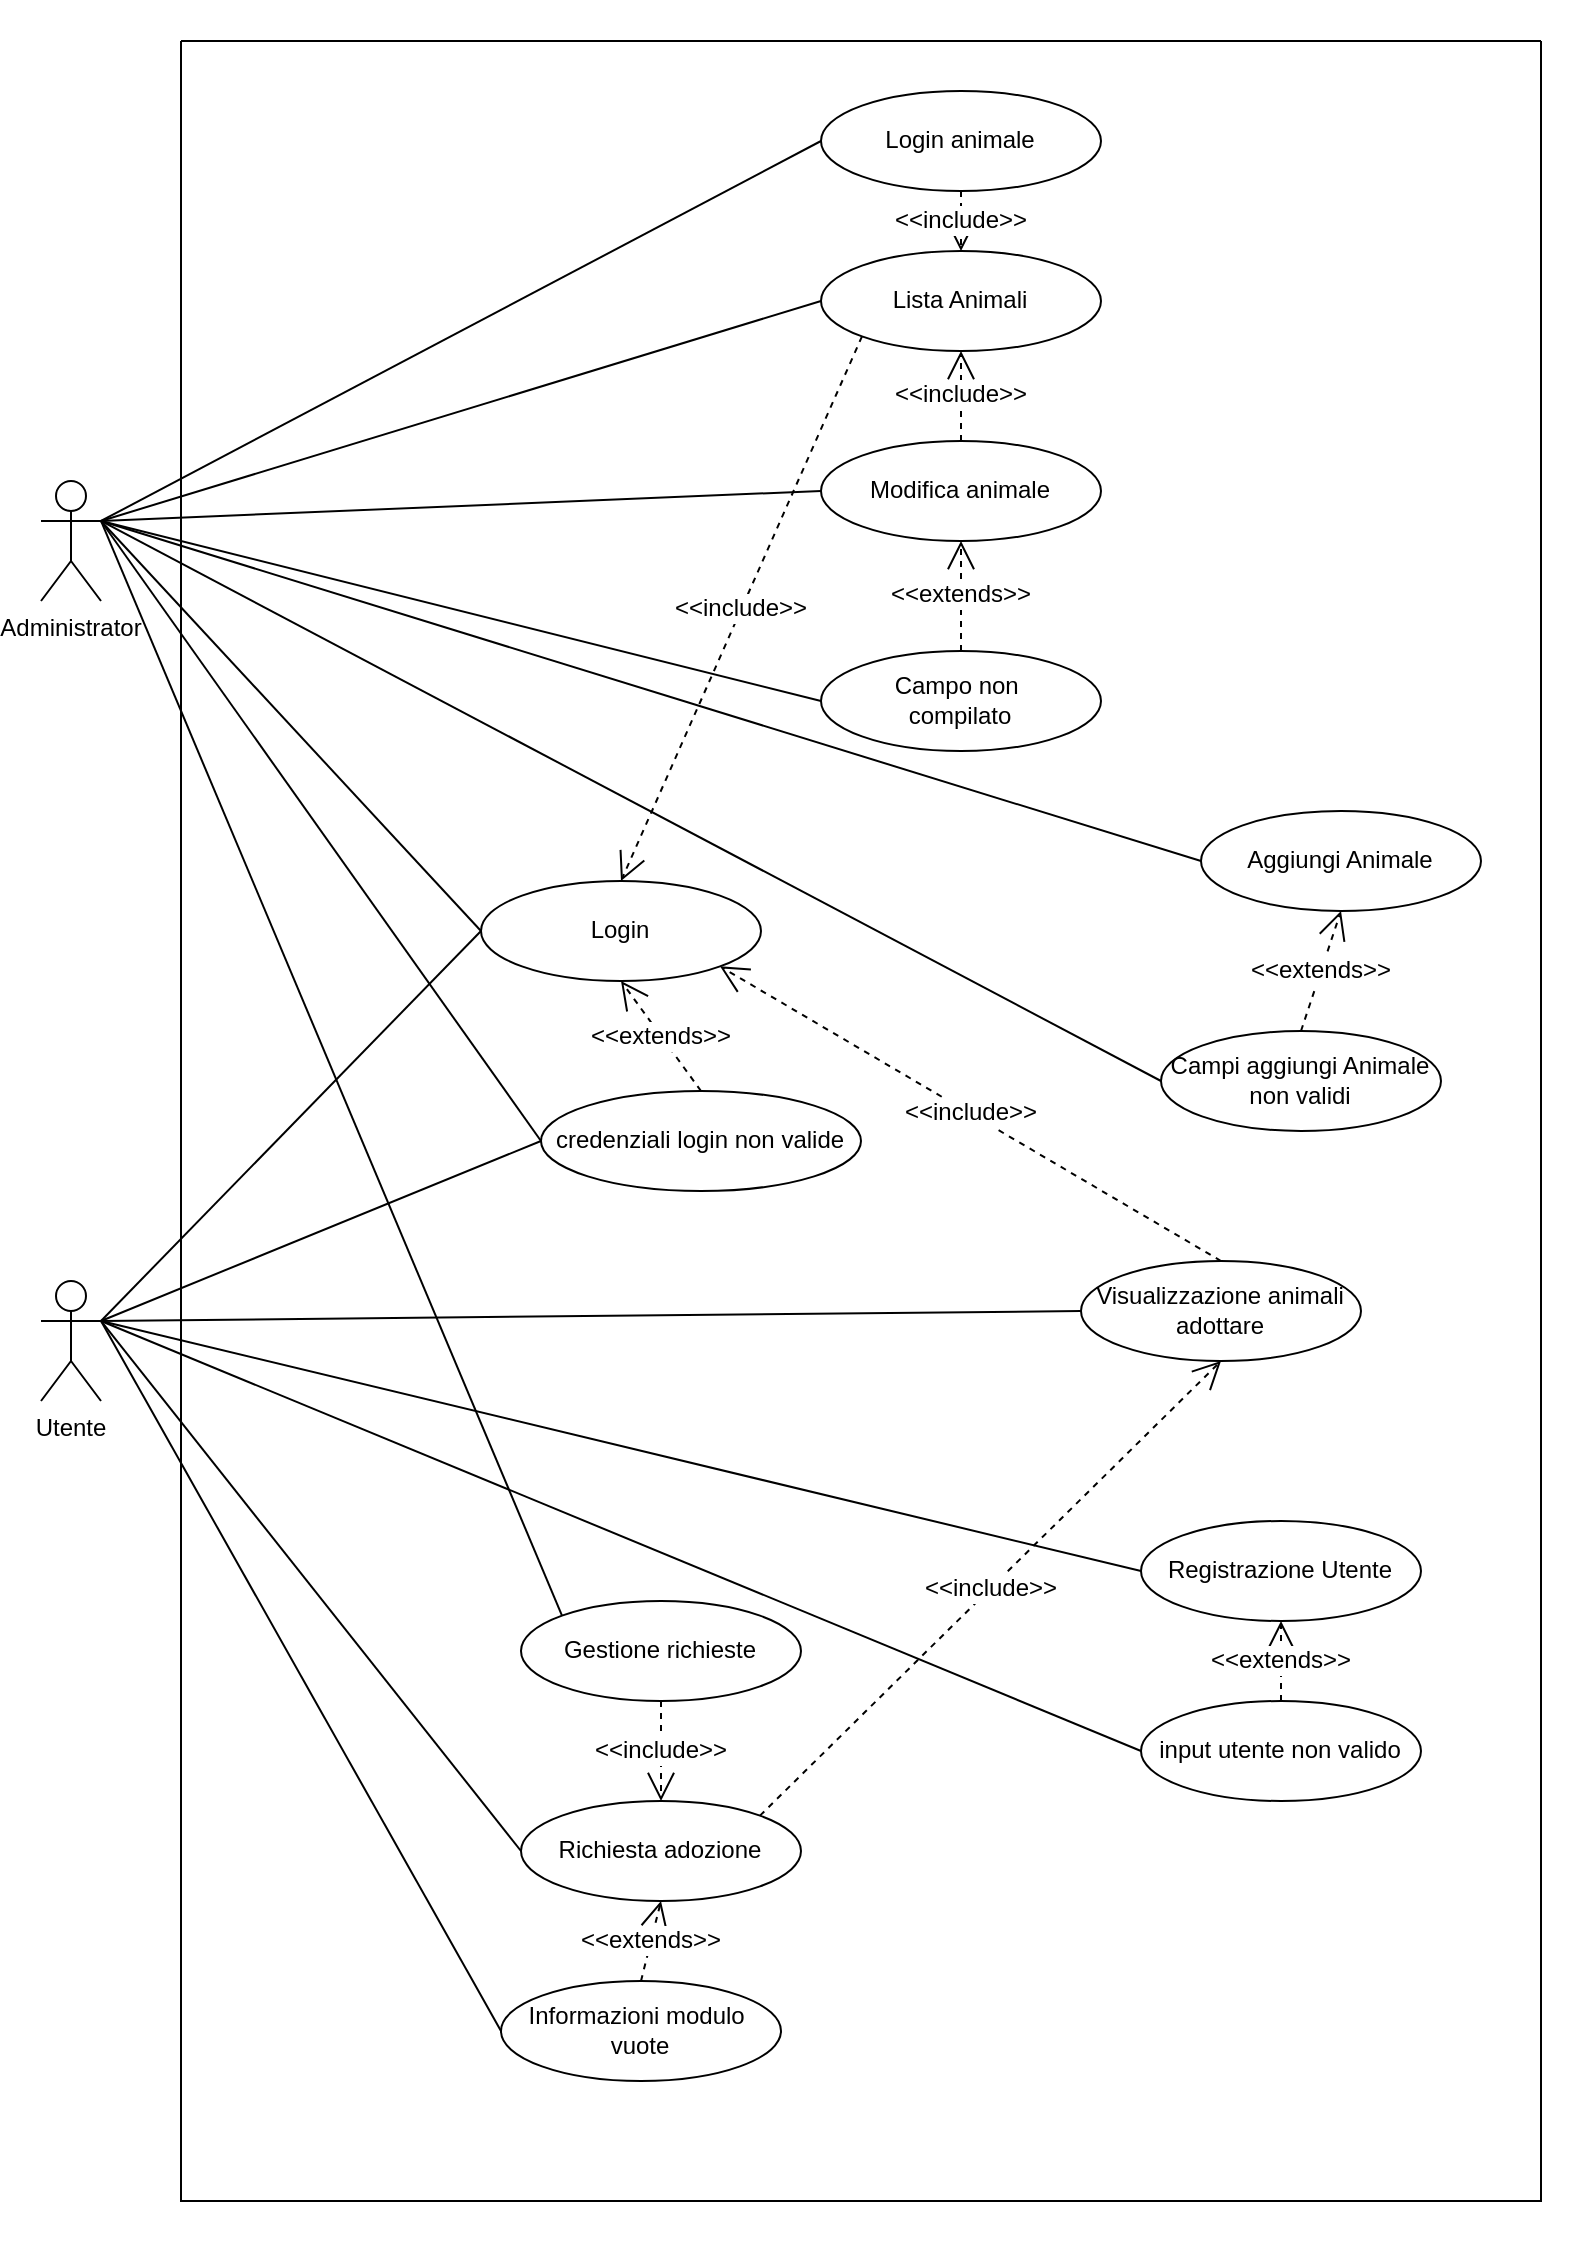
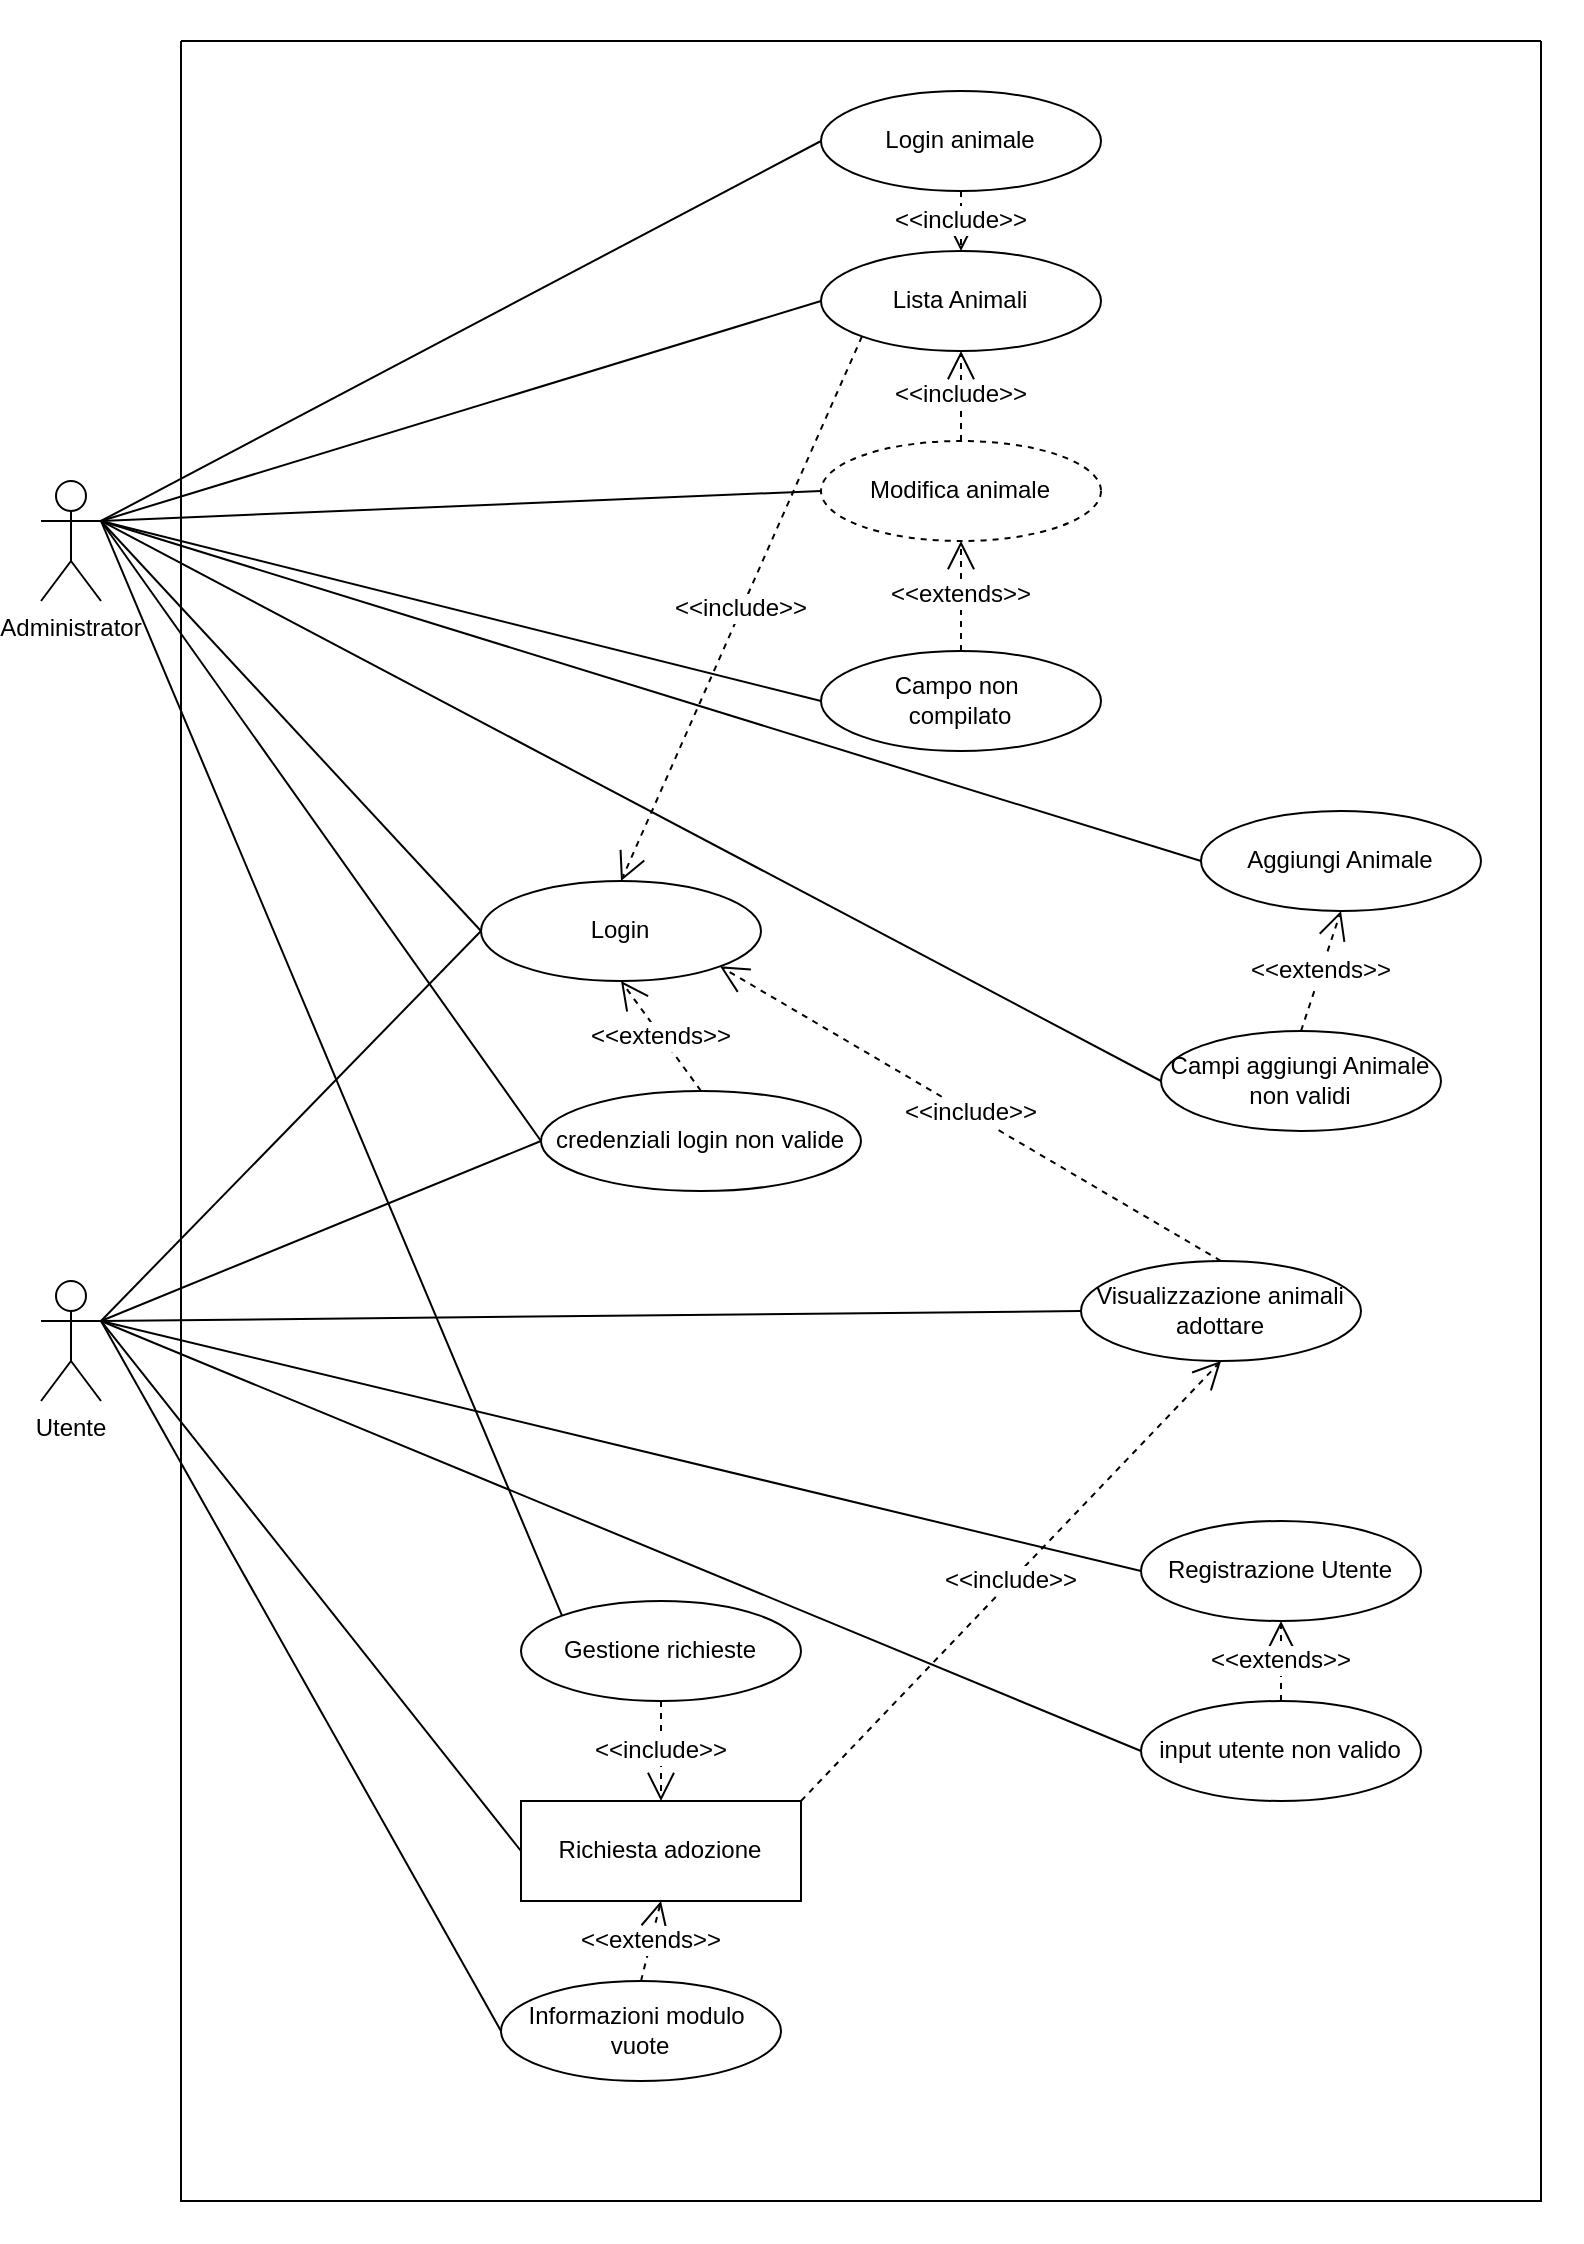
node "Modifica animale": style solid -> dashed
node "Richiesta adozione": shape ellipse -> rectangle
